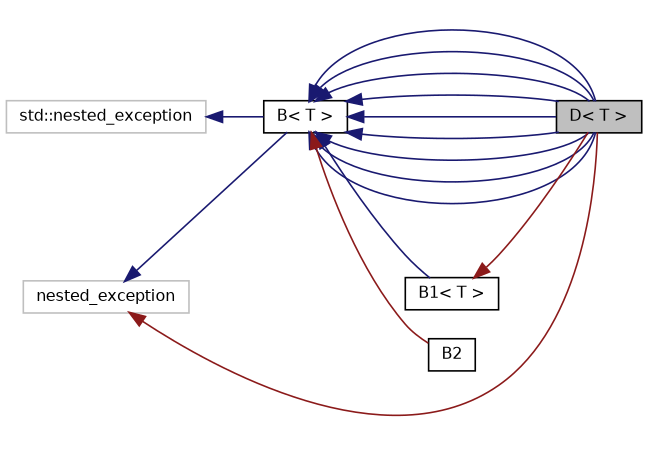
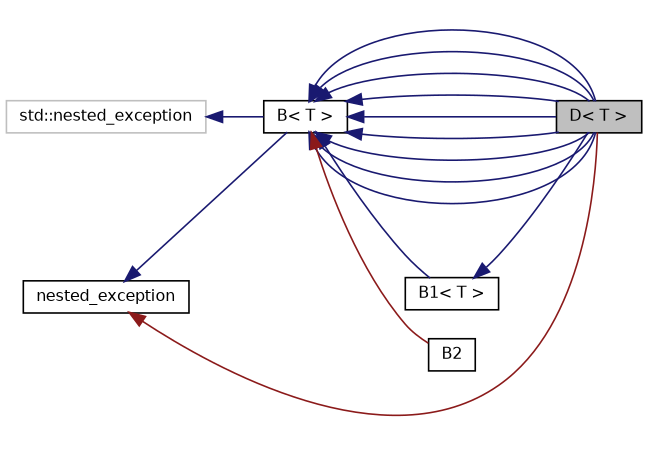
edge "D< T >" -> "B1< T >": color firebrick4 -> midnightblue
node "nested_exception": color grey75 -> black
